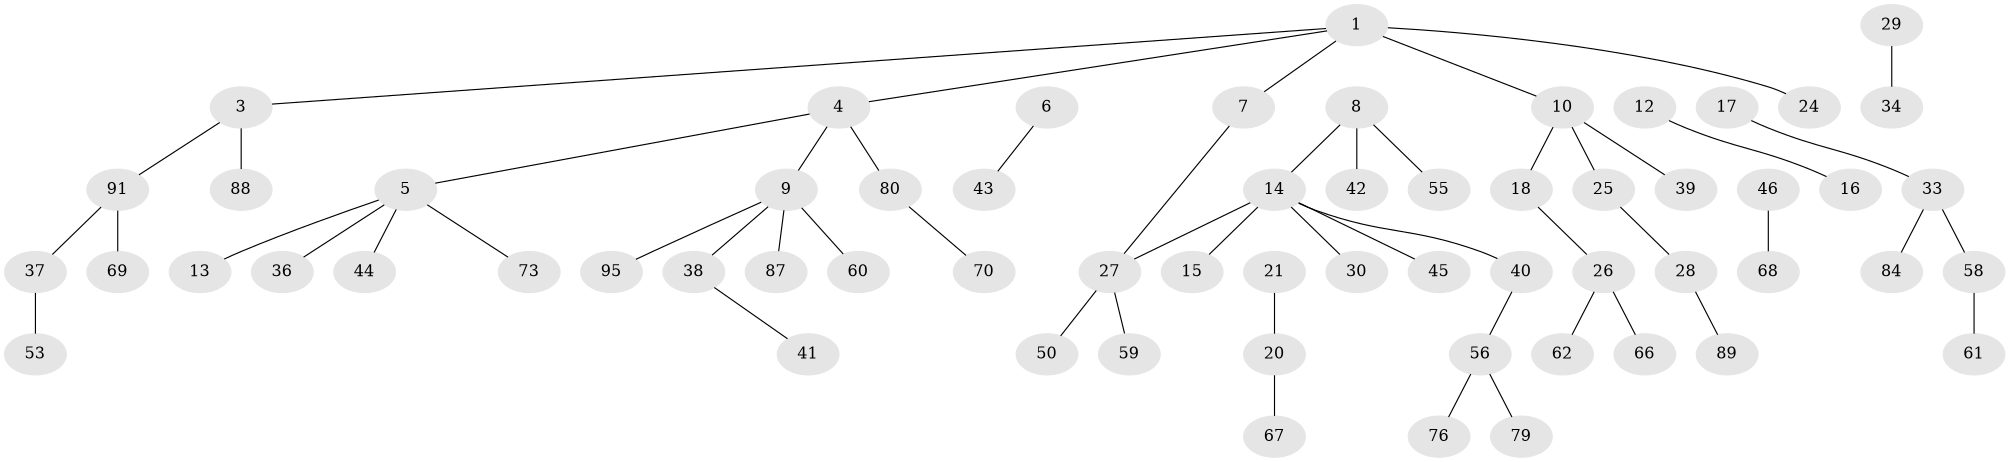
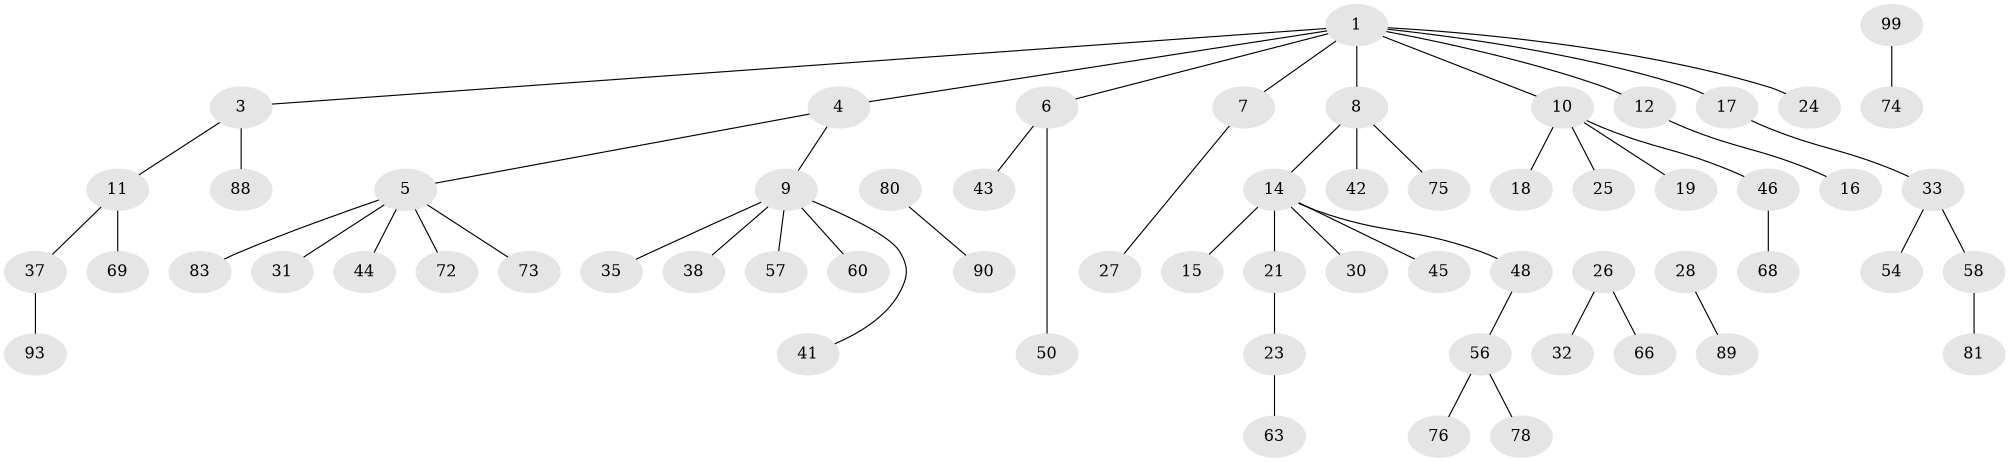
node "29": label "29" -> "99"
edge "1" -- "17": added
edge "1" -- "12": added
edge "1" -- "6": added
edge "1" -- "8": added
node "34": label "34" -> "74"
edge "4" -- "80": removed
edge "10" -- "46": added
node "91": label "91" -> "11"
node "55": label "55" -> "75"
node "39": label "39" -> "19"
edge "14" -- "27": now "14" -- "21"
edge "18" -- "26": removed
edge "25" -- "28": removed
node "13": label "13" -> "83"
node "36": label "36" -> "31"
node "72": added
node "95": label "95" -> "35"
node "87": label "87" -> "57"
node "70": label "70" -> "90"
node "40": label "40" -> "48"
node "84": label "84" -> "54"
edge "38" -- "41": now "9" -- "41"
edge "27" -- "50": now "6" -- "50"
node "53": label "53" -> "93"
node "59": removed
node "20": label "20" -> "23"
node "62": label "62" -> "32"
node "61": label "61" -> "81"
node "67": label "67" -> "63"
node "79": label "79" -> "78"
